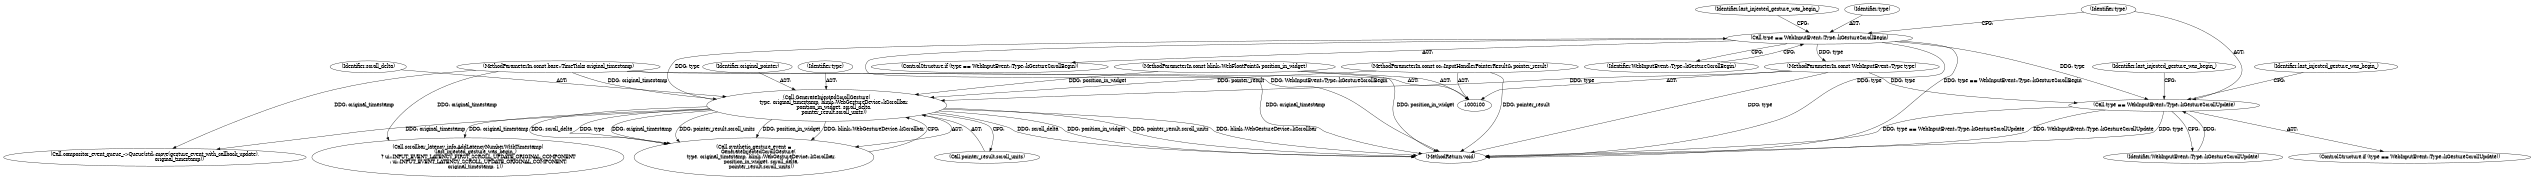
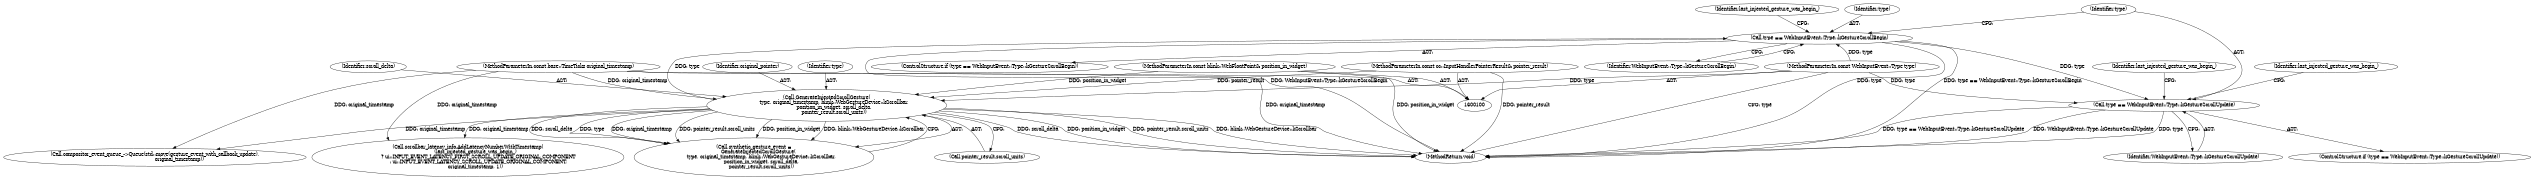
edge "(Call,type == WebInputEvent::Type::kGestureScrollBegin)" -> "(MethodParameterIn,const WebInputEvent::Type type)": reversed
node "1000100": label "1000100" -> "1600100"
edge "(MethodParameterIn,const WebInputEvent::Type type)" -> "(MethodReturn,void)": label "DDG: type" -> "CFG: type"
edge "(Identifier,WebInputEvent::Type::kGestureScrollUpdate)" -> "(Call,type == WebInputEvent::Type::kGestureScrollUpdate)": label "DDG: " -> "AST: "
